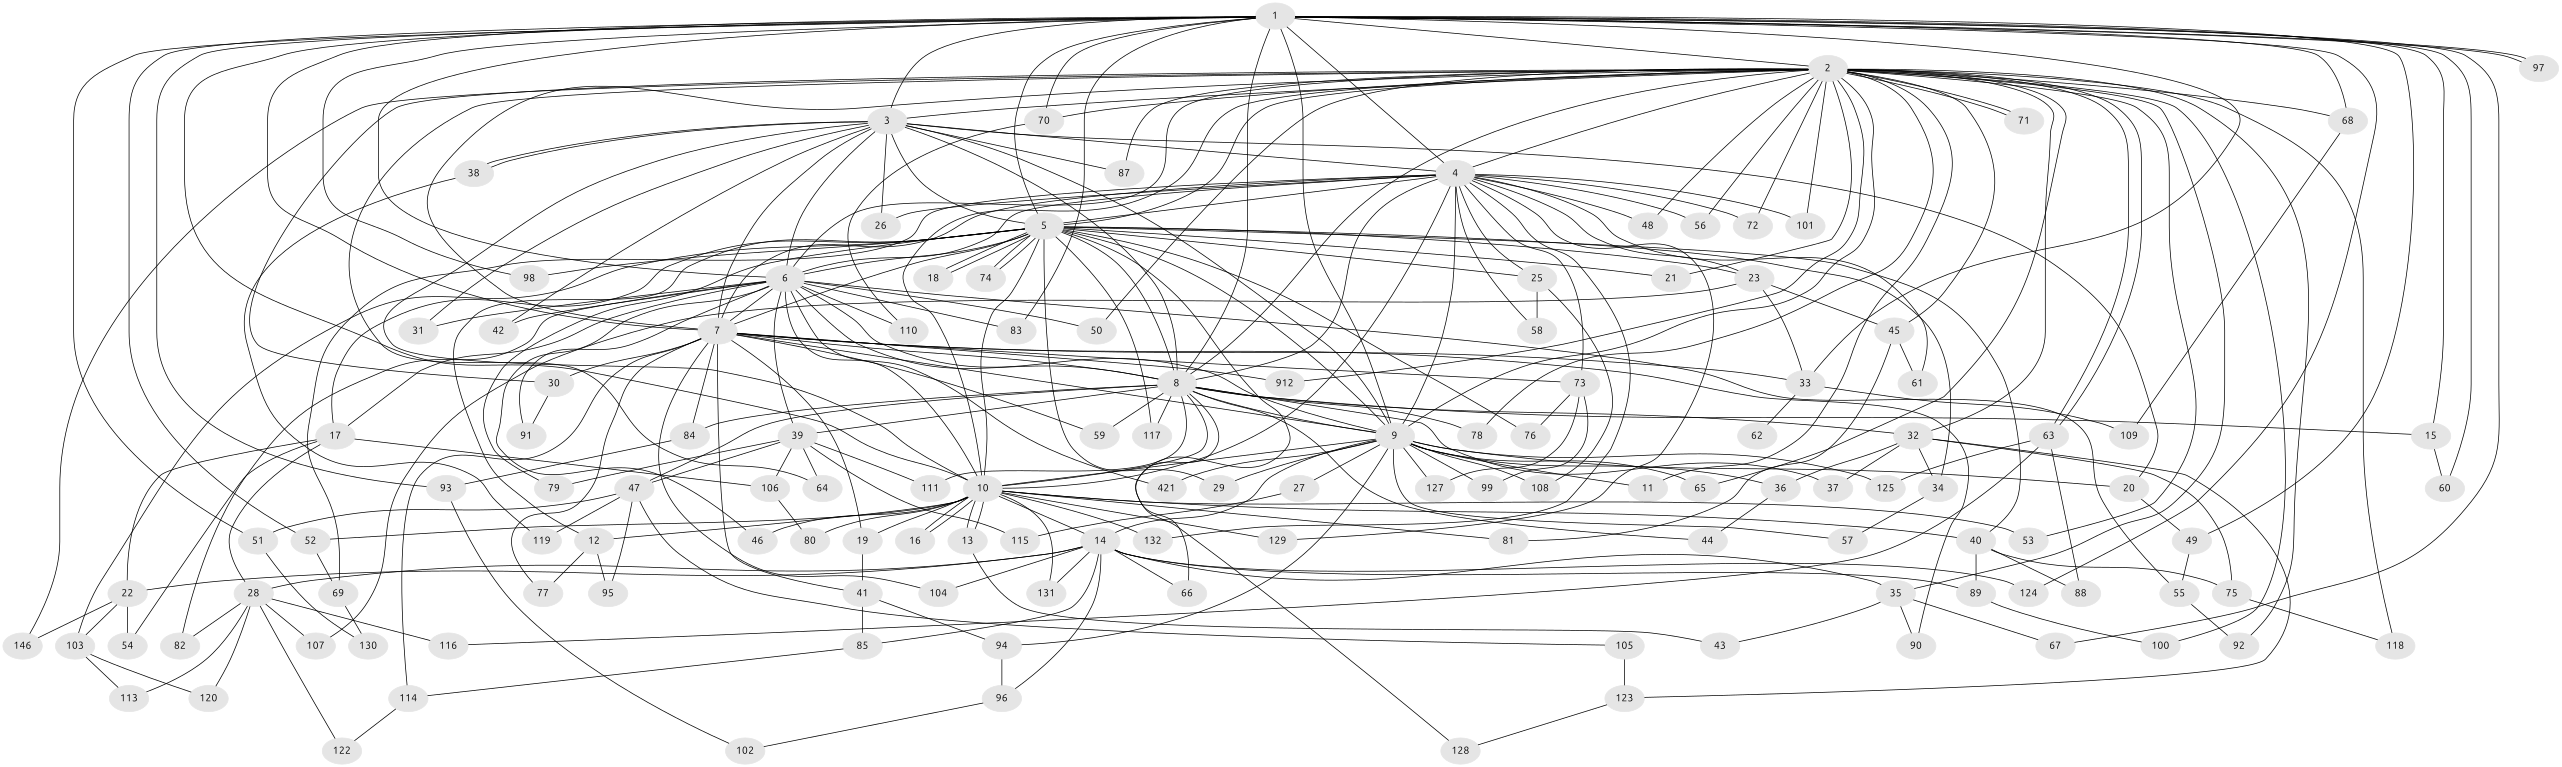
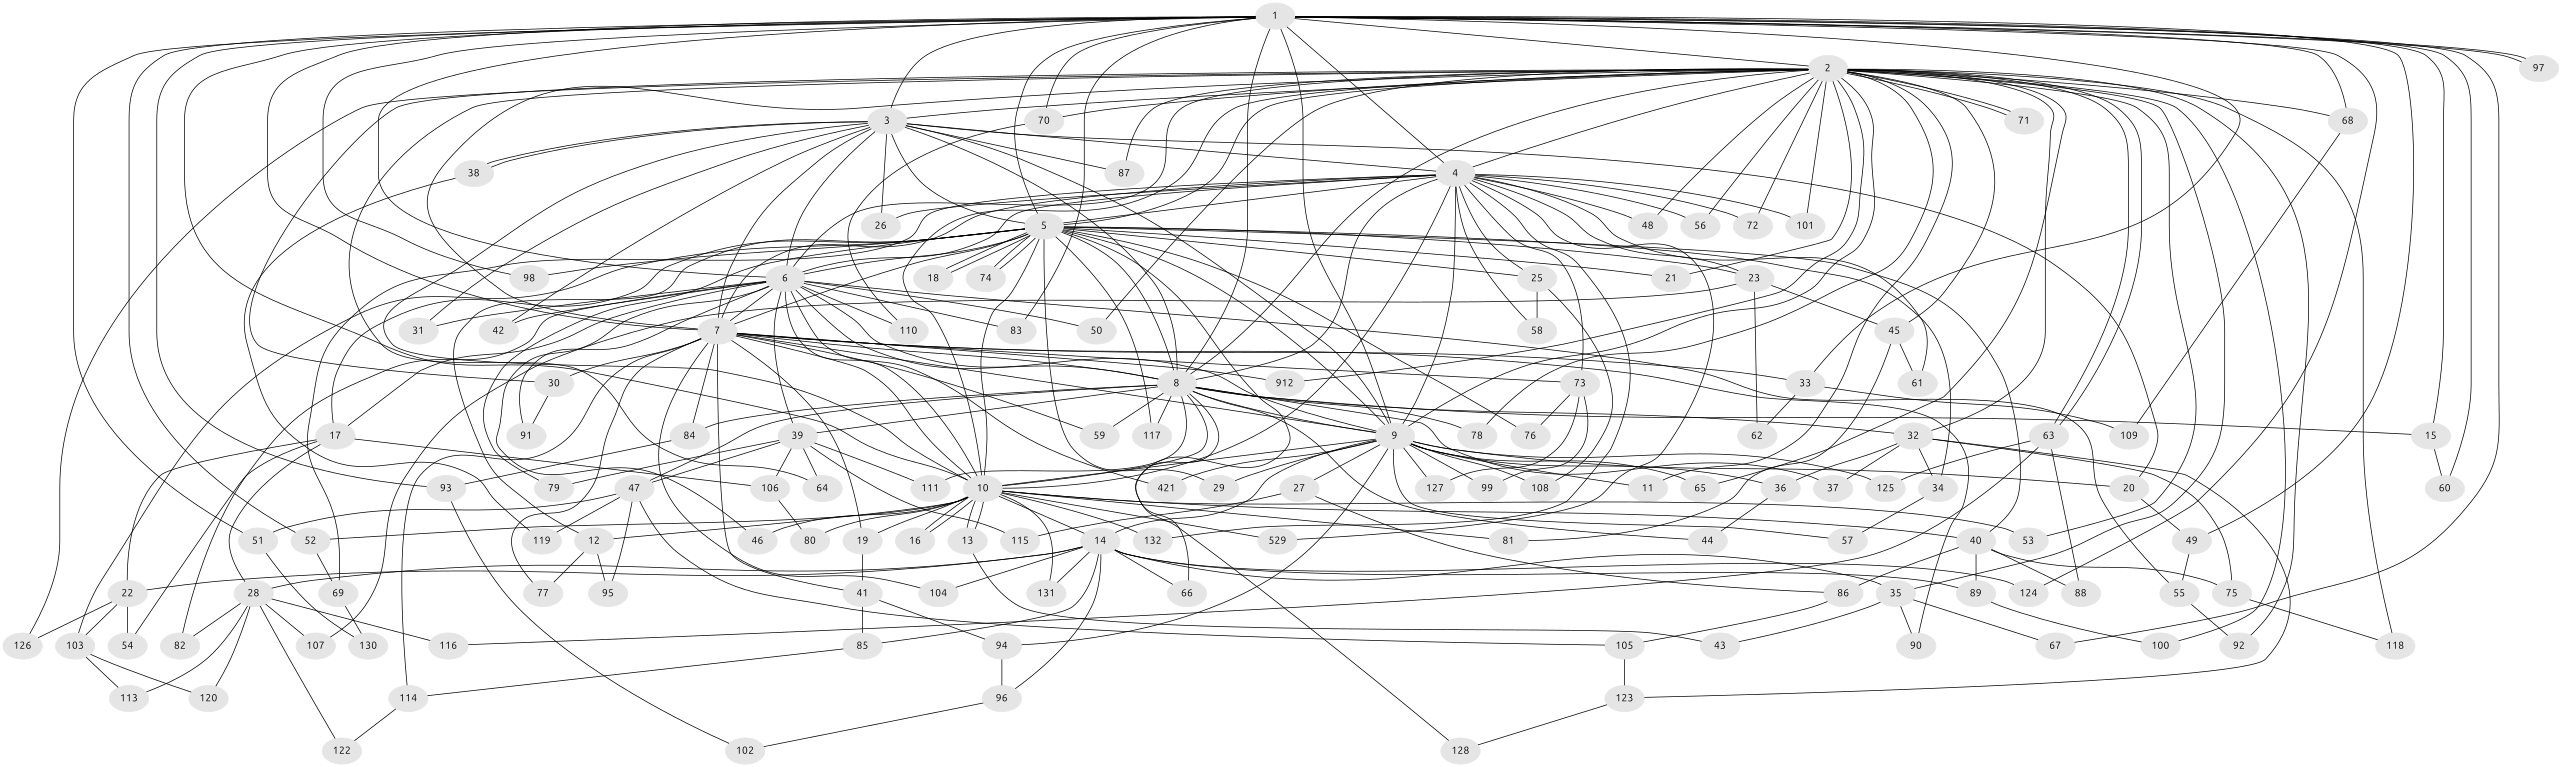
edge "23" -- "33": now "23" -- "62"
edge "7" -- "10": added
node "129": label "129" -> "529"
node "86": added
node "146": label "146" -> "126"
